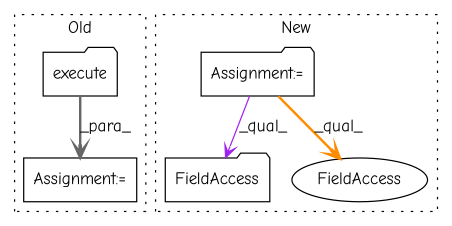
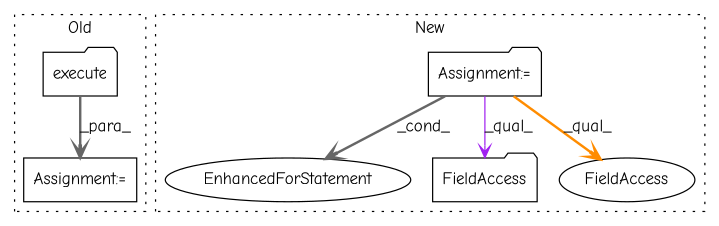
node "EnhancedForStatement": added
